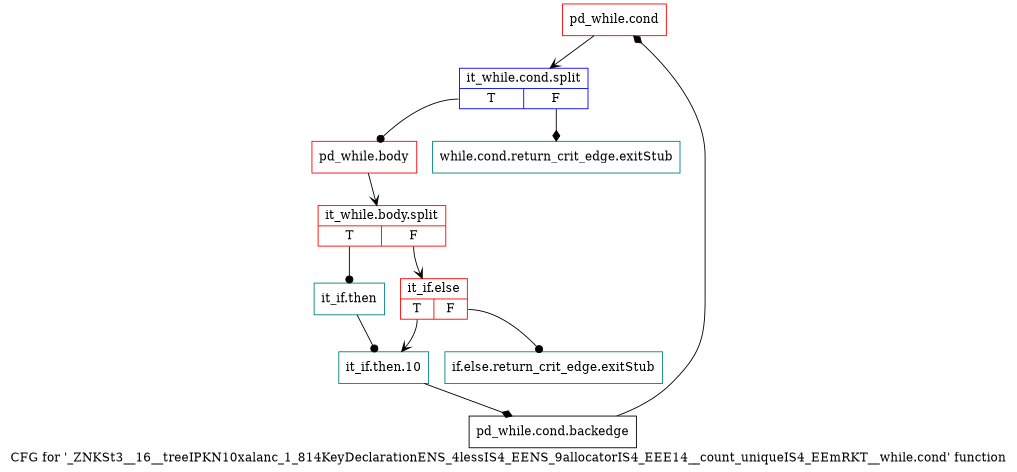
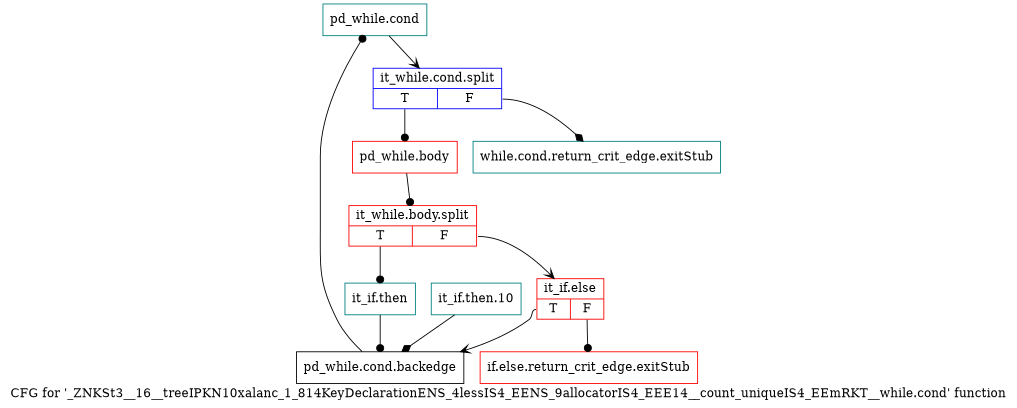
node "pd_while.cond": color red -> teal
edge "pd_while.body" -> "it_while.body.split": arrowhead vee -> dot
edge "pd_while.cond.backedge" -> "pd_while.cond": arrowhead diamond -> dot
edge "it_if.then" -> "it_if.then.10": now "it_if.then" -> "pd_while.cond.backedge"
edge "it_if.else" -> "it_if.then.10": now "it_if.else" -> "pd_while.cond.backedge"
node "if.else.return_crit_edge.exitStub": color teal -> red
